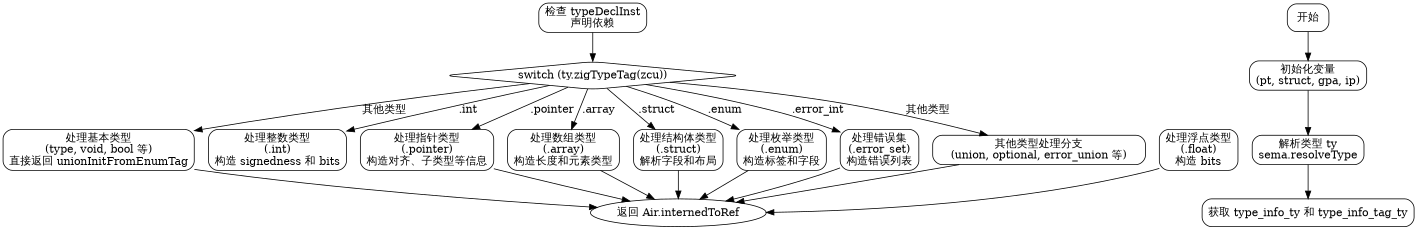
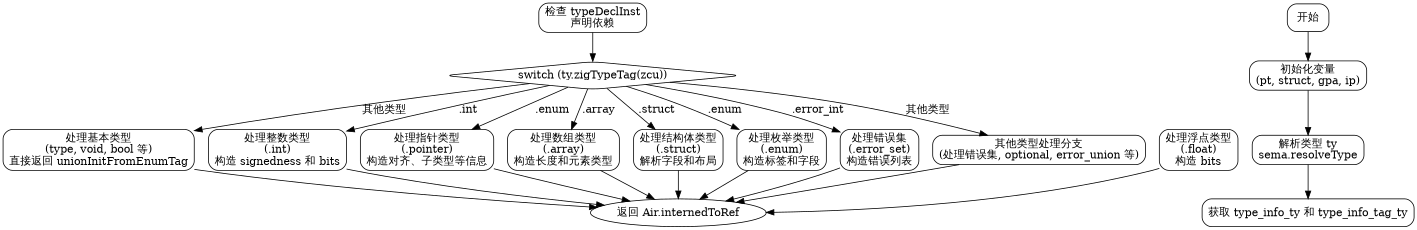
edge "switch (ty.zigTypeTag(zcu))" -> "处理指针类型 (.pointer) 构造对齐、子类型等信息": label ".pointer" -> ".enum"
node "其他类型处理分支 (union, optional, error_union 等)": label "其他类型处理分支 (union, optional, error_union 等)" -> "其他类型处理分支 (处理错误集, optional, error_union 等)"
edge "处理整数类型 (.int) 构造 signedness 和 bits" -> "返回 Air.internedToRef": added
